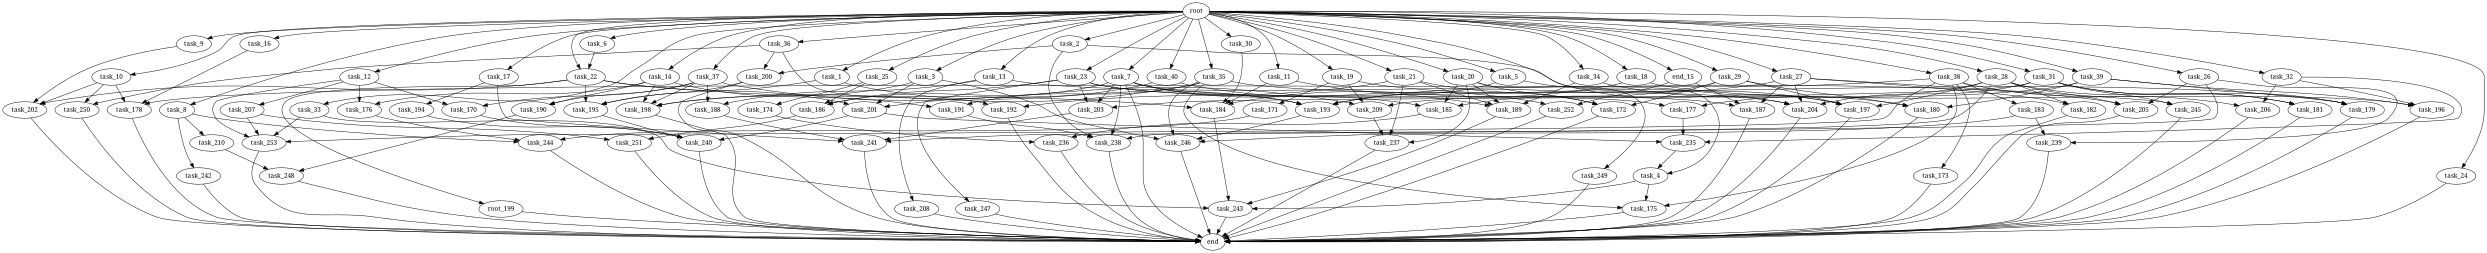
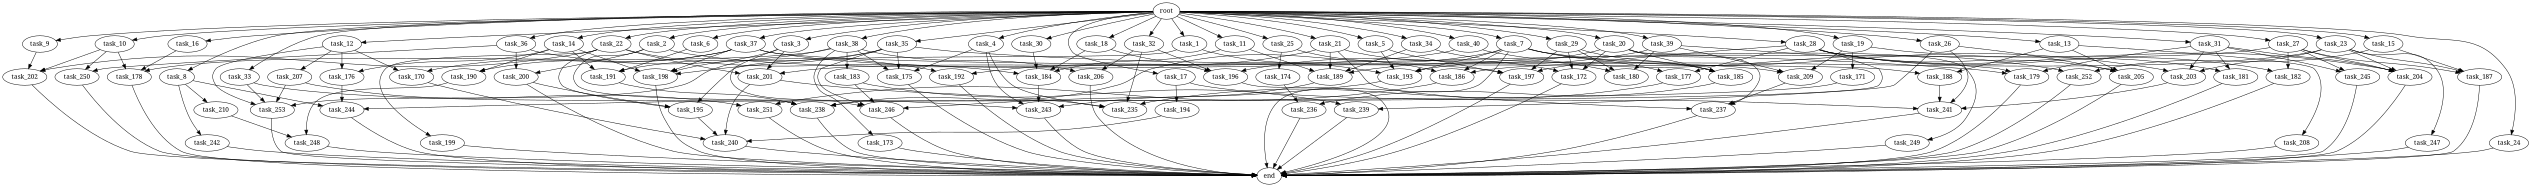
edge "task_6" -> "task_22": now "task_6" -> "task_191"
node "end_15": label "end_15" -> "task_15"
edge "task_235" -> "task_4": reversed
node "root_199": label "root_199" -> "task_199"
edge "task_180" -> "end": removed
